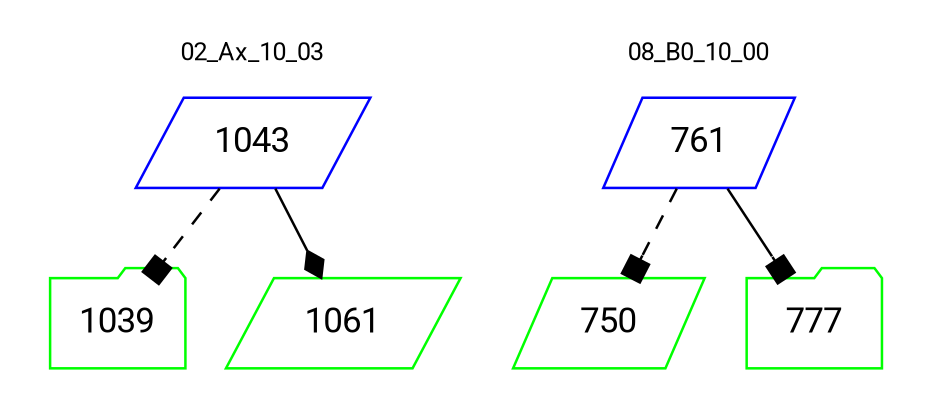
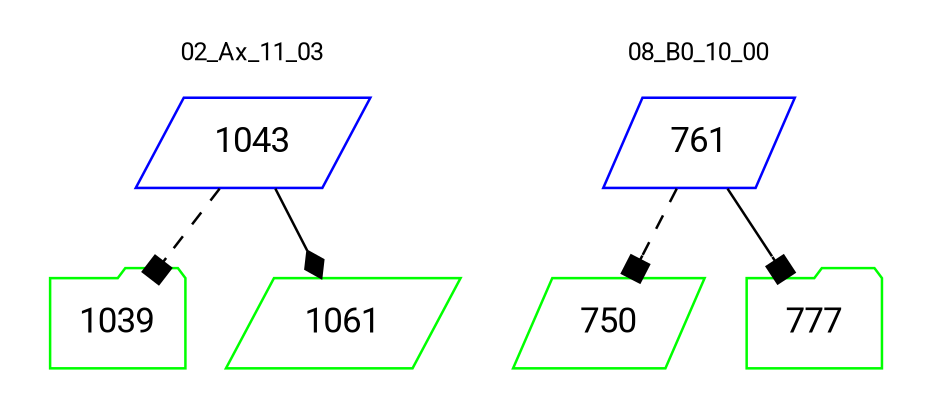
cluster "02_Ax_10_03": label "02_Ax_10_03" -> "02_Ax_11_03"
